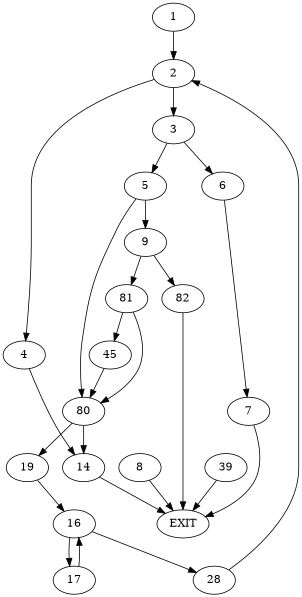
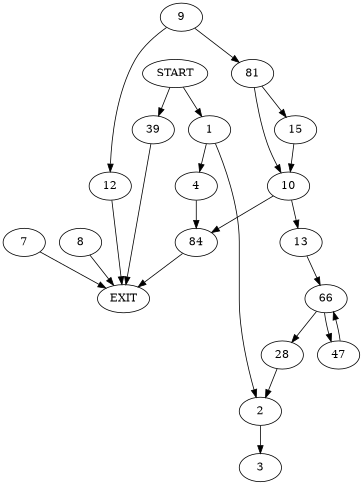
node "START": added
edge "2" -> "4": now "1" -> "4"
node "5": removed
node "6": removed
node "82": label "82" -> "12"
node "45": label "45" -> "15"
node "80": label "80" -> "10"
node "19": label "19" -> "13"
node "14": label "14" -> "84"
node "16": label "16" -> "66"
node "17": label "17" -> "47"
